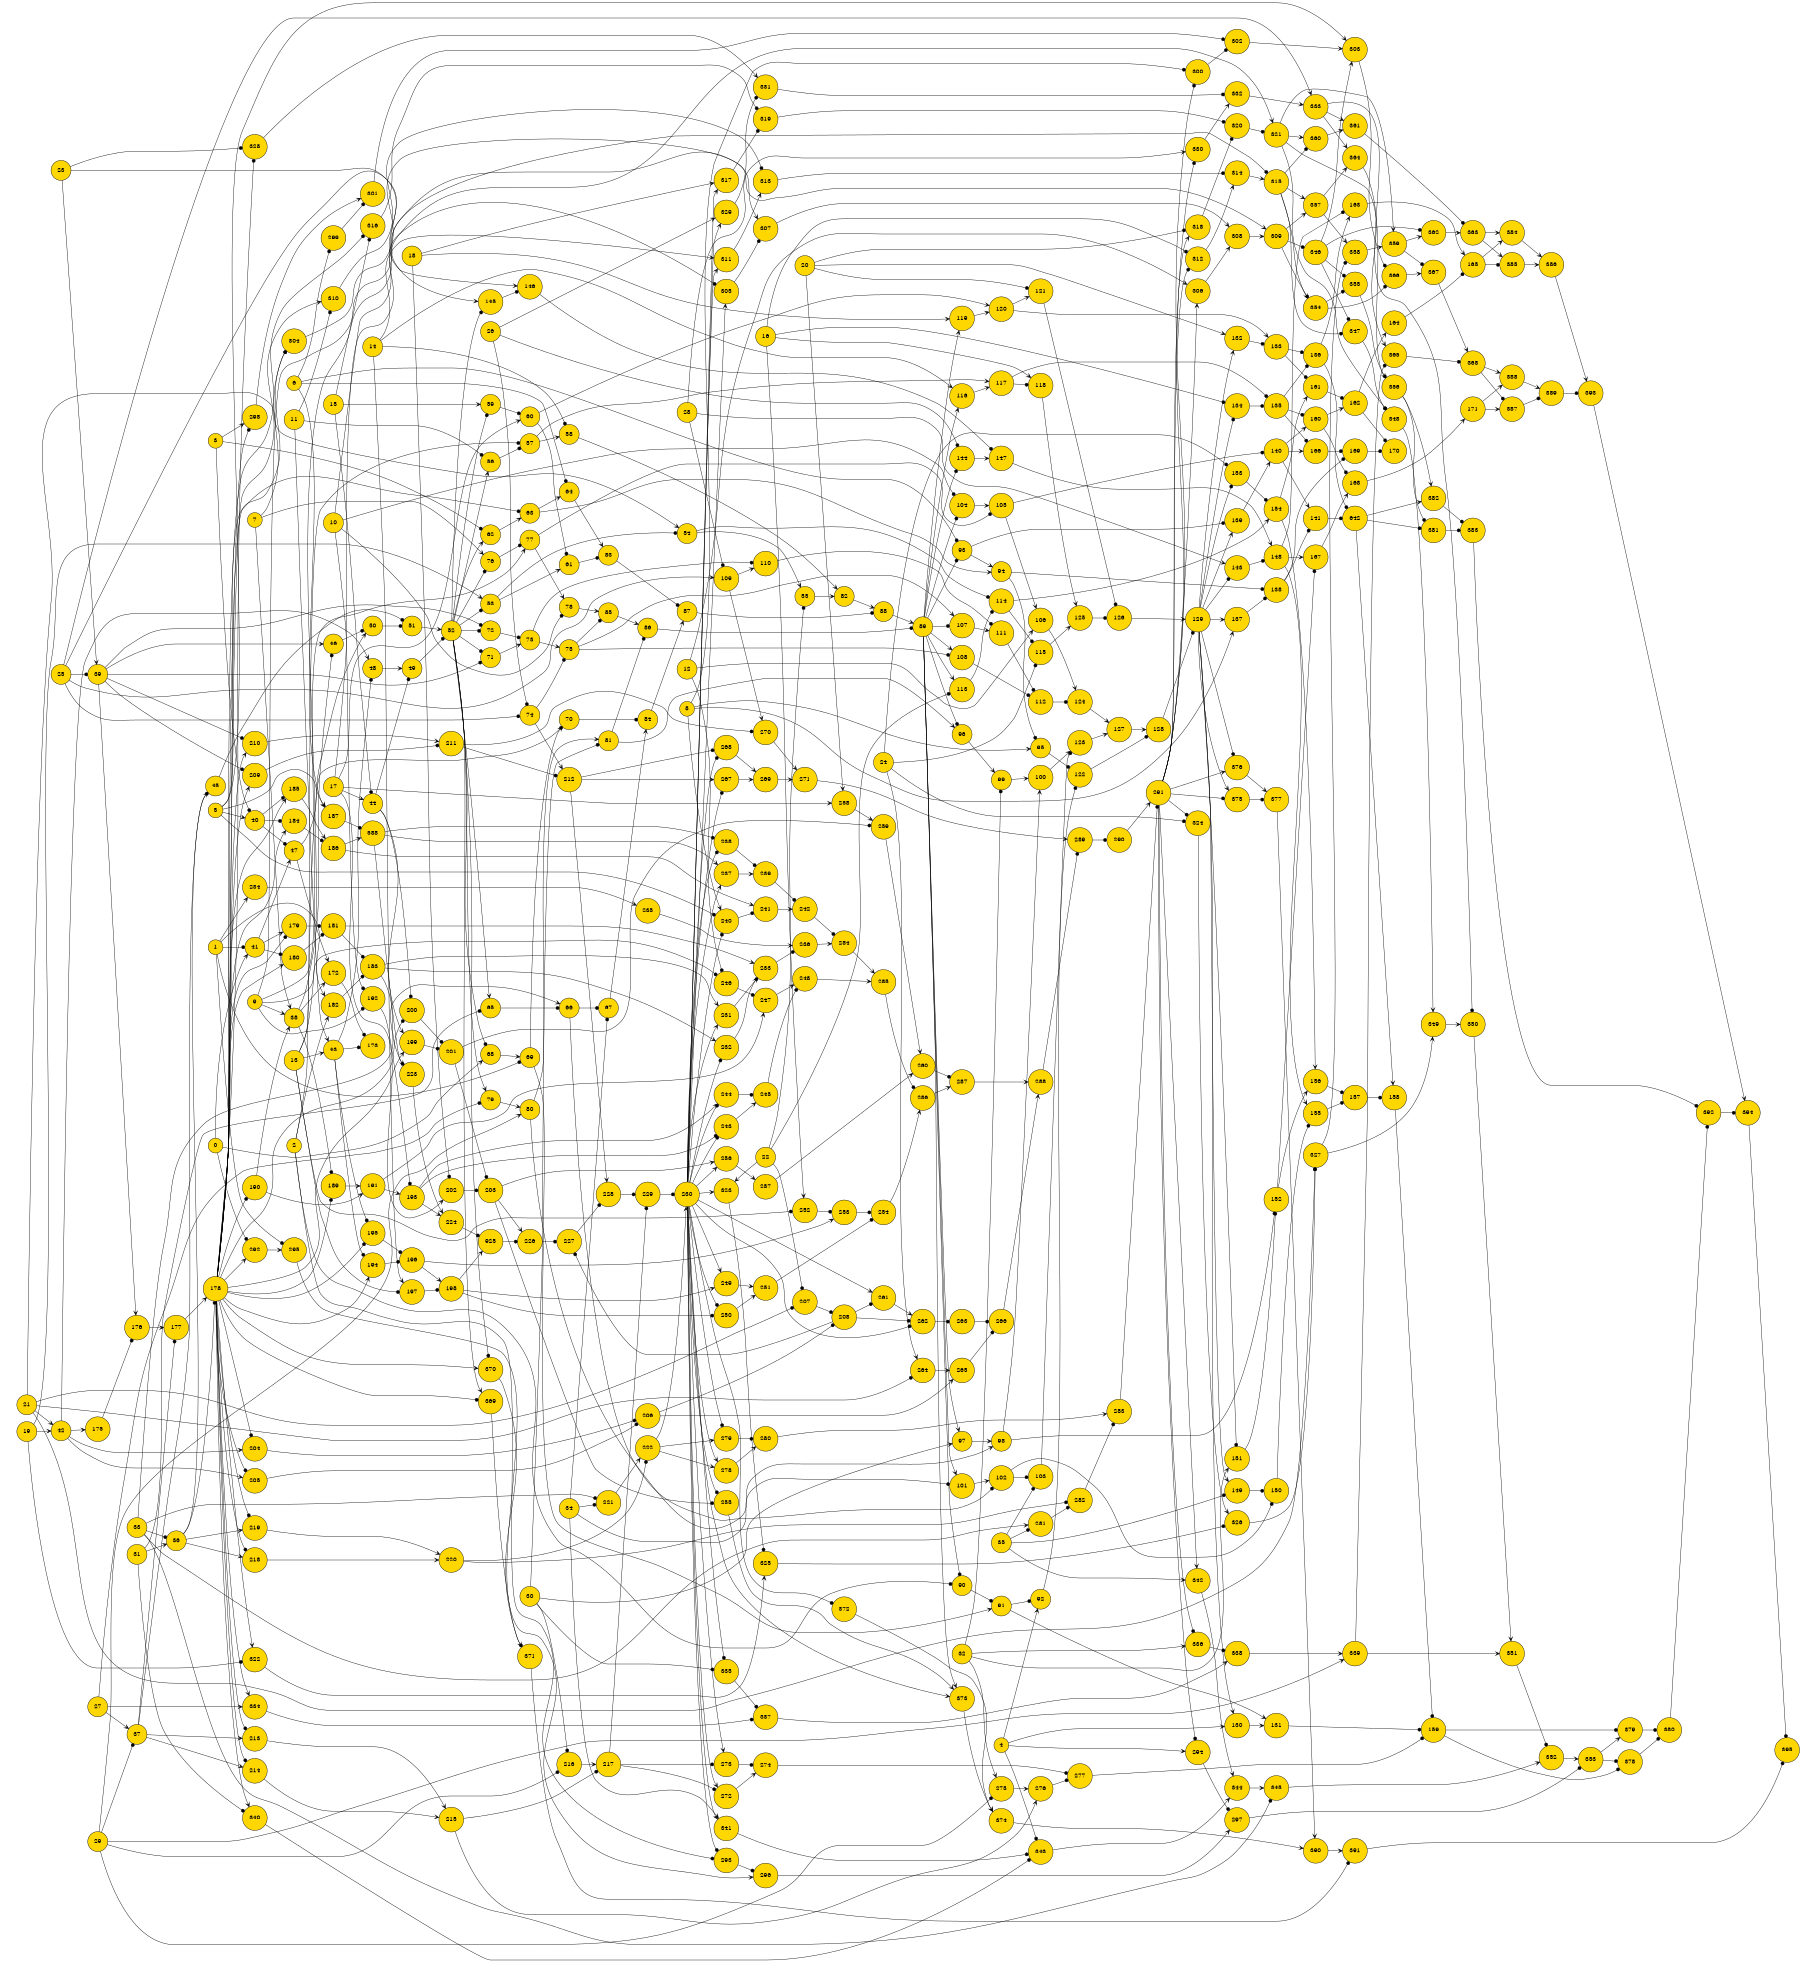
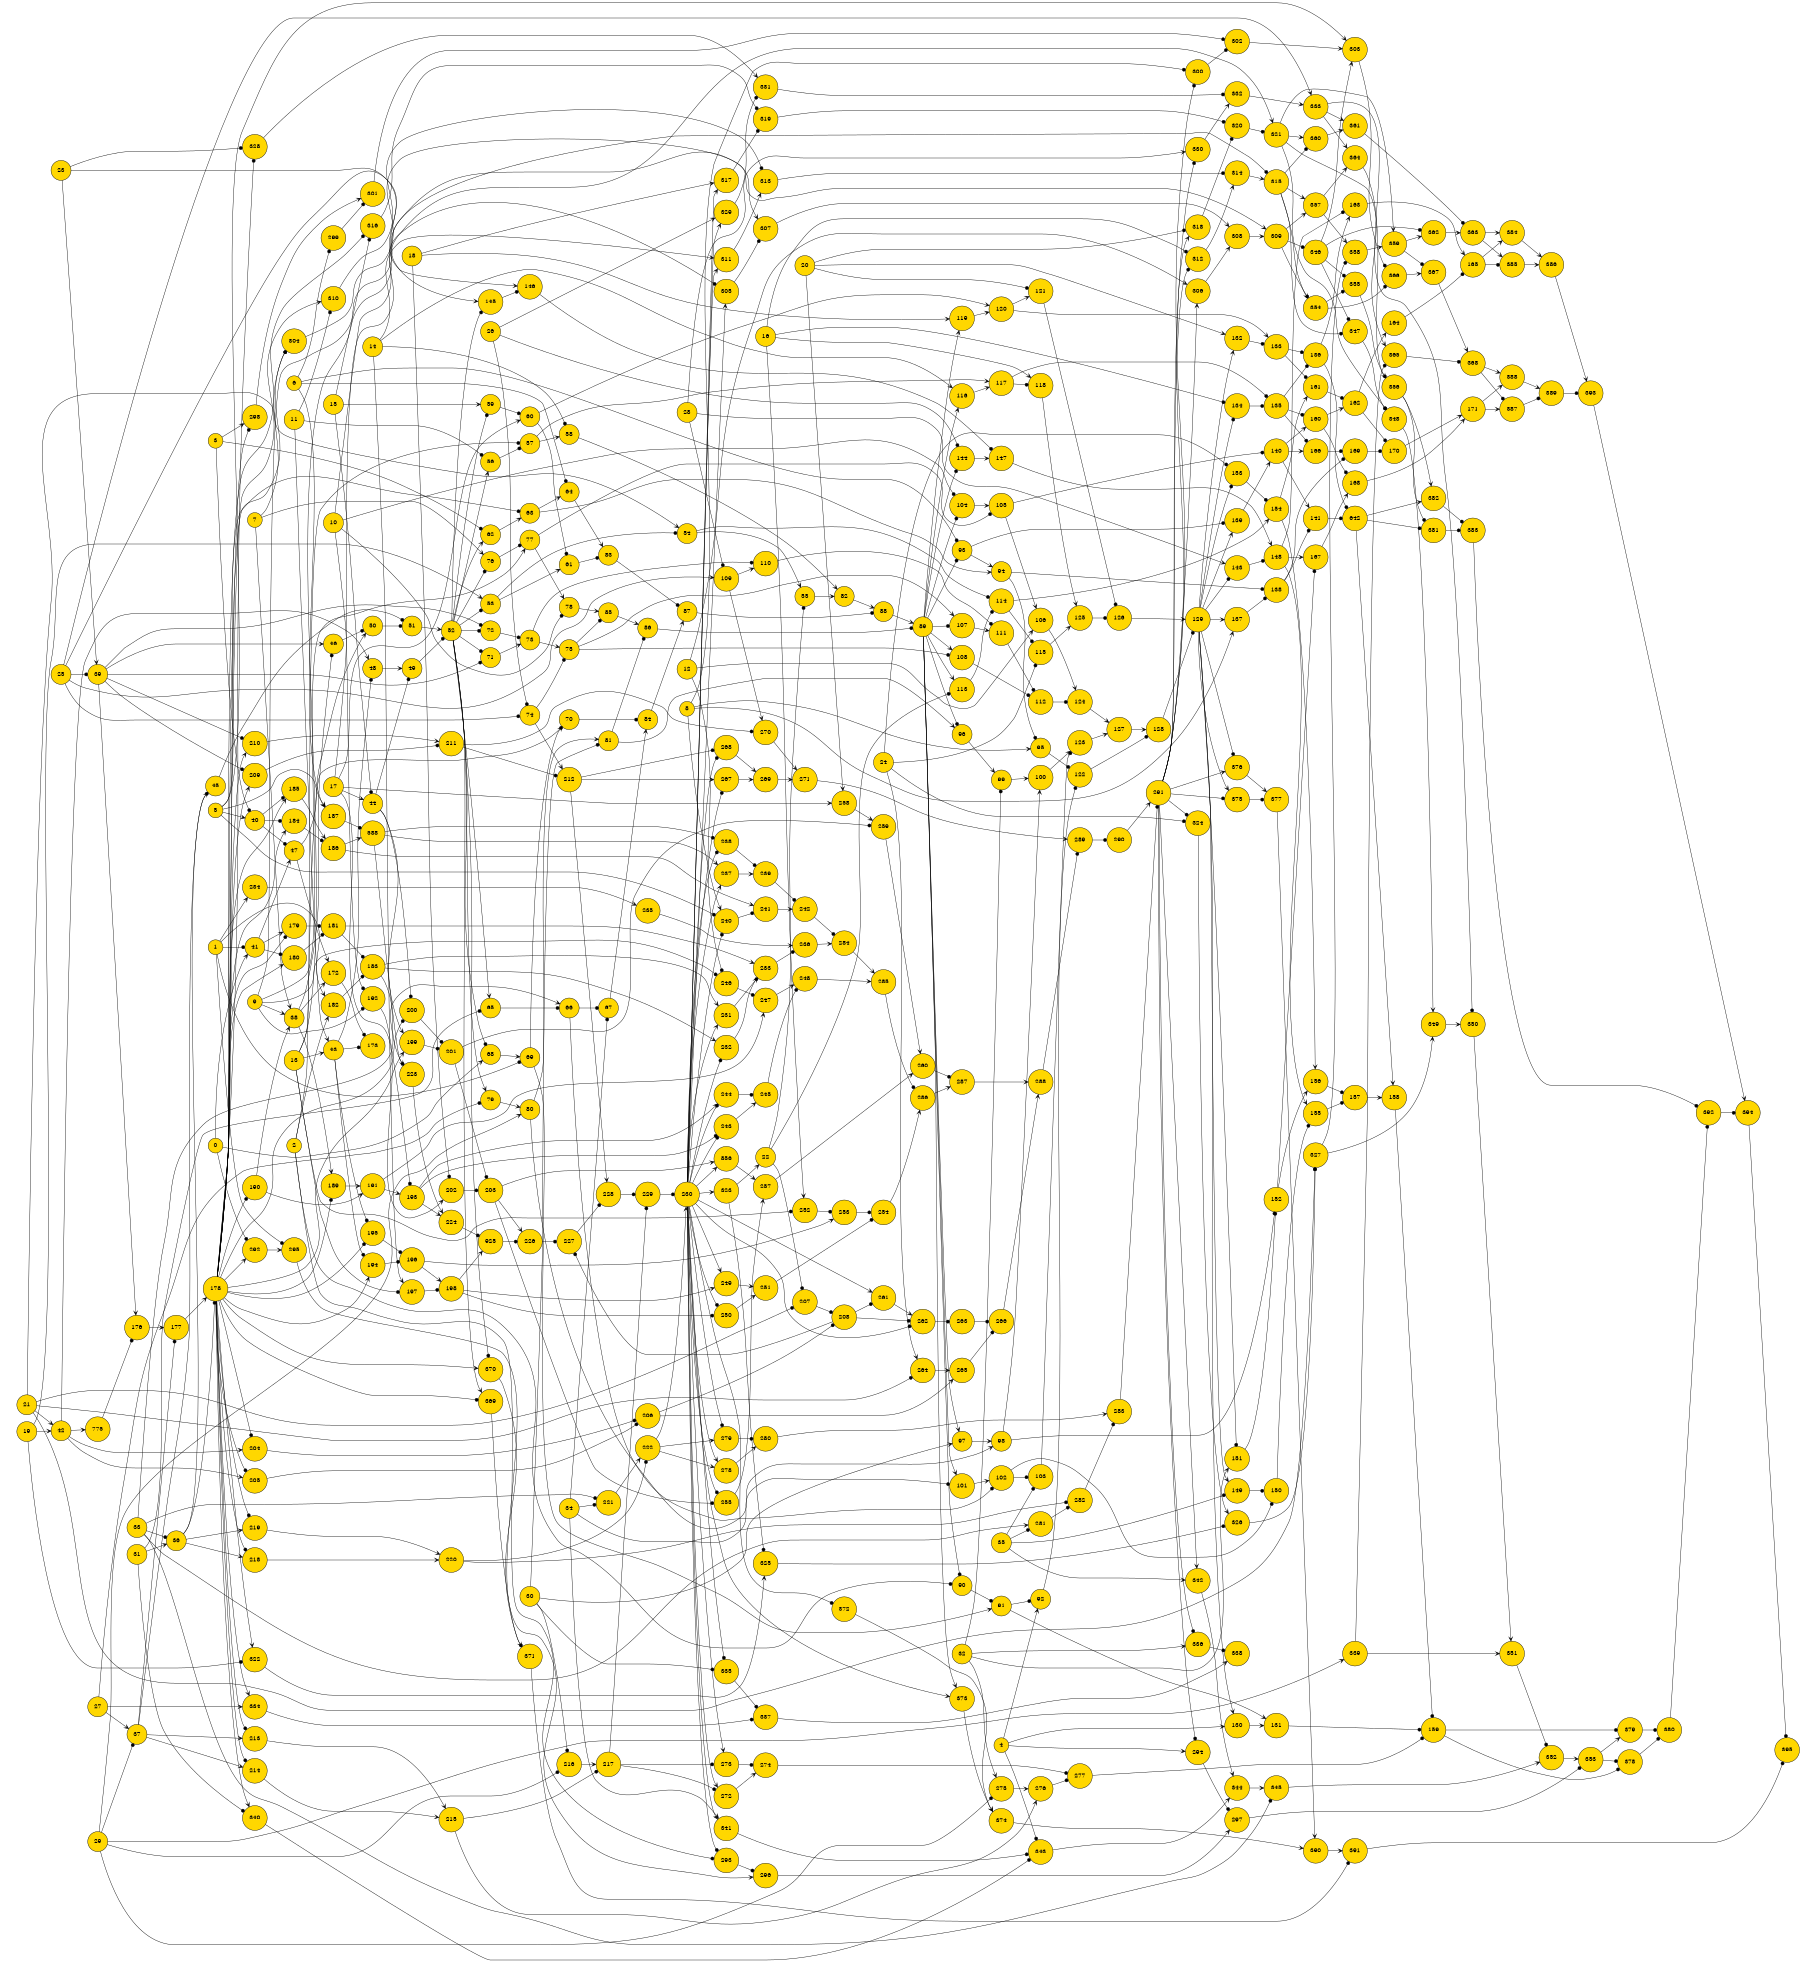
edge "170" -> "171": added
edge "38" -> "189": arrowhead dot -> vee
edge "157" -> "158": arrowhead dot -> vee
node "256": label "256" -> "856"
edge "22" -> "323": reversed
node "175": label "175" -> "775"
edge "255" -> "373": now "255" -> "257"
edge "338" -> "339": removed
